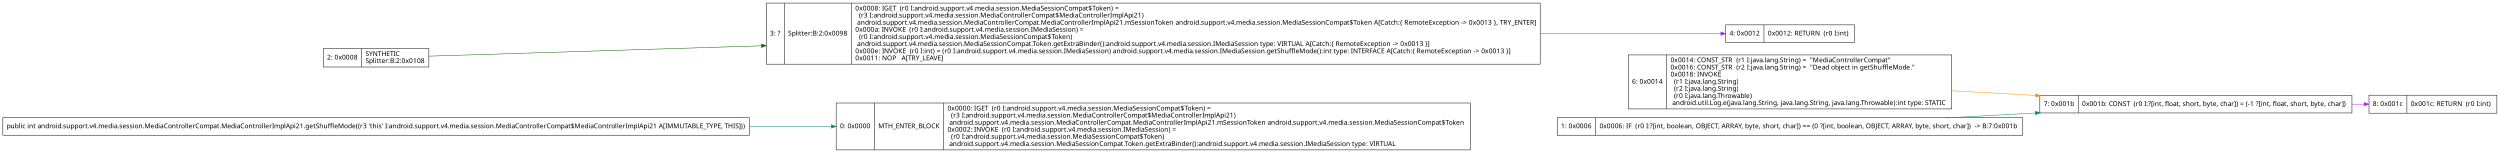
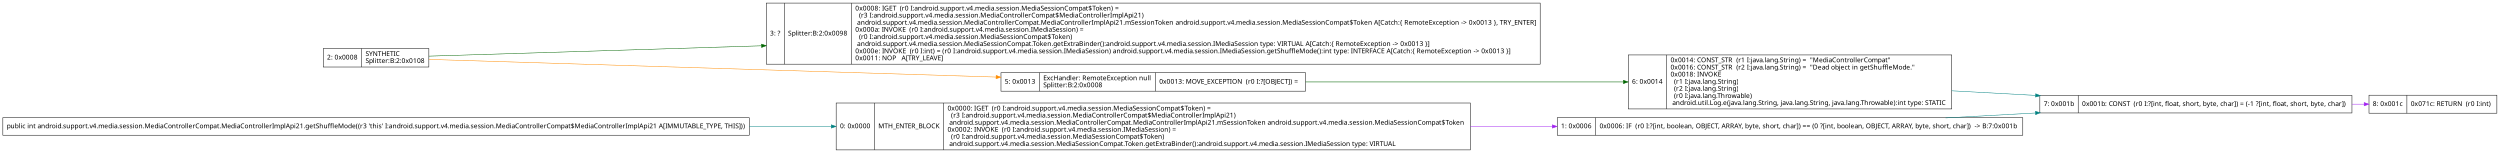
node "4: 0x0012": removed
node "5: 0x0013": added
edge "6: 0x0014" -> "7: 0x001b": color darkorange -> teal
node "8: 0x001c": text "0x001c: RETURN  (r0 I:int)" -> "0x071c: RETURN  (r0 I:int)"
edge "0: 0x0000" -> "1: 0x0006": added
